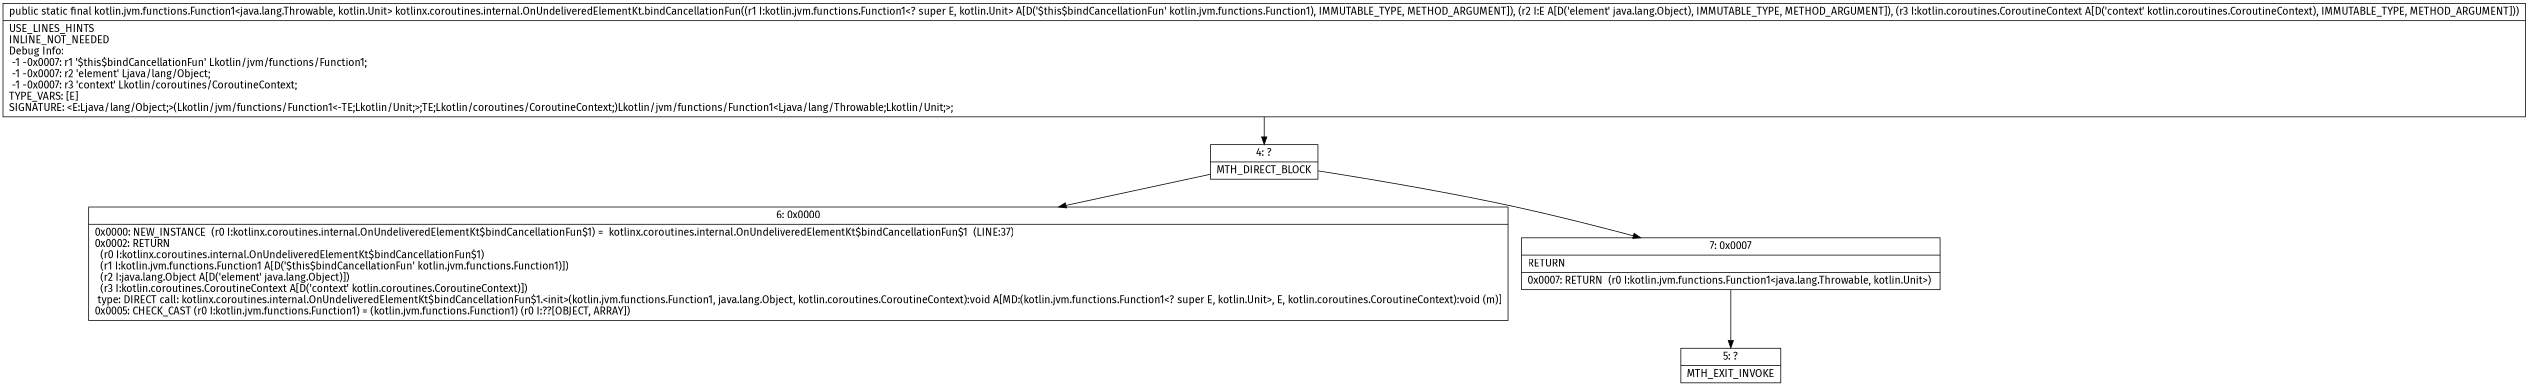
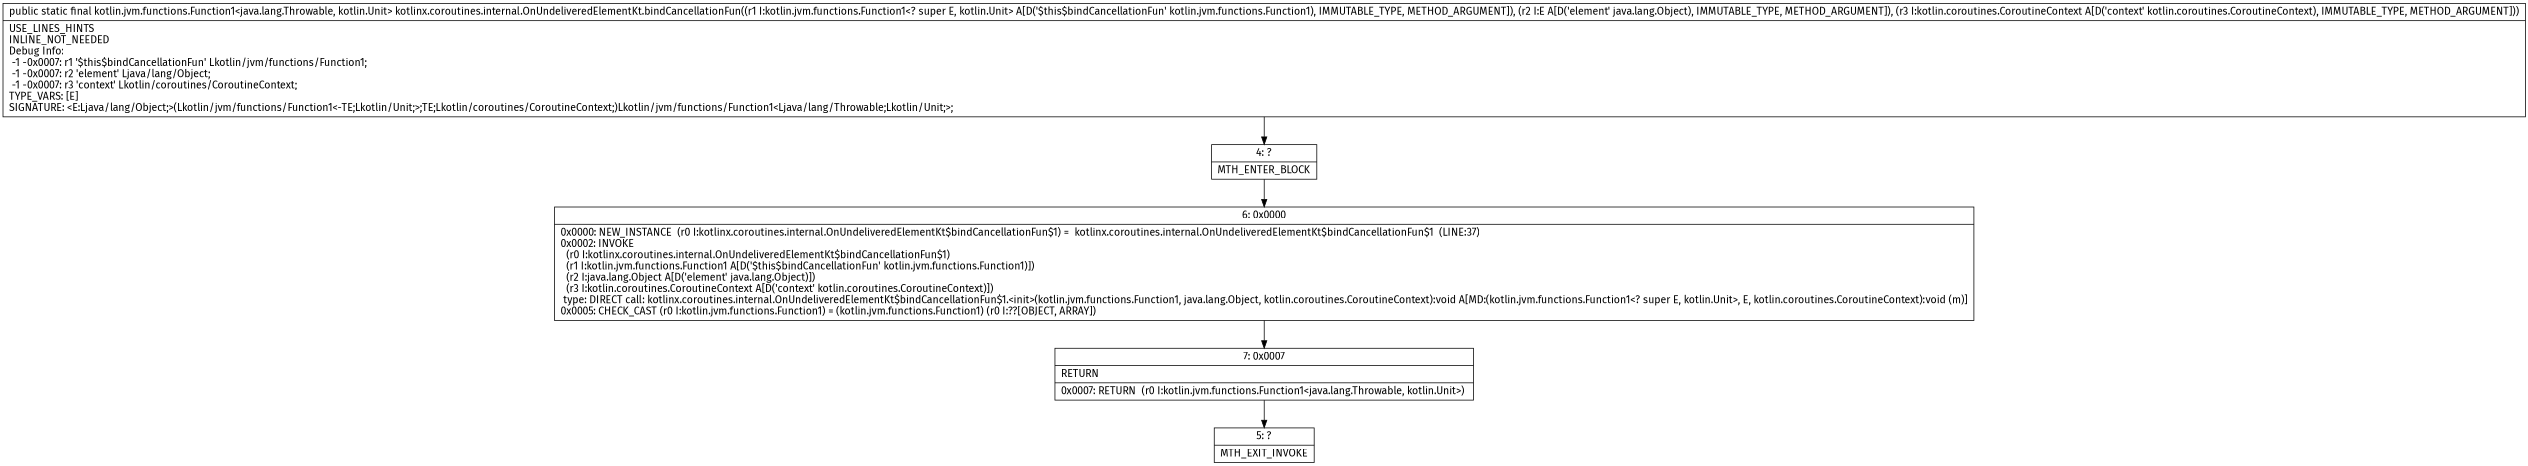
node "4: ?": text "MTH_DIRECT_BLOCK" -> "MTH_ENTER_BLOCK"
edge "4: ?" -> "7: 0x0007": now "6: 0x0000" -> "7: 0x0007"
node "6: 0x0000": text "0x0002: RETURN" -> "0x0002: INVOKE"
